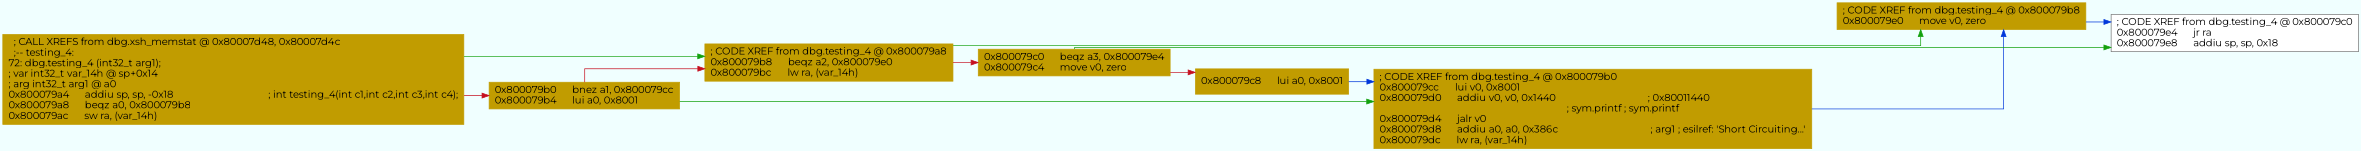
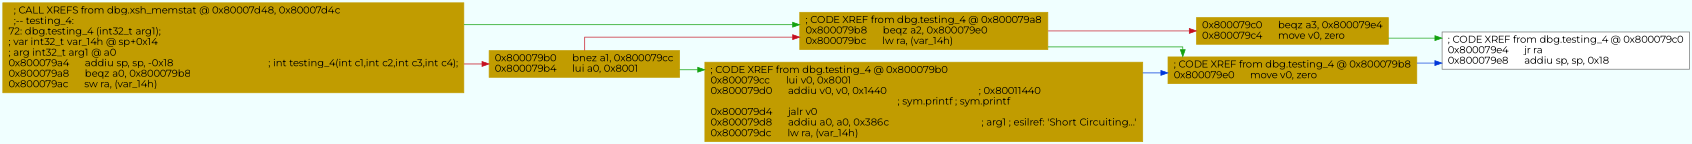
node "0x800079c8      lui a0, 0x8001": removed
